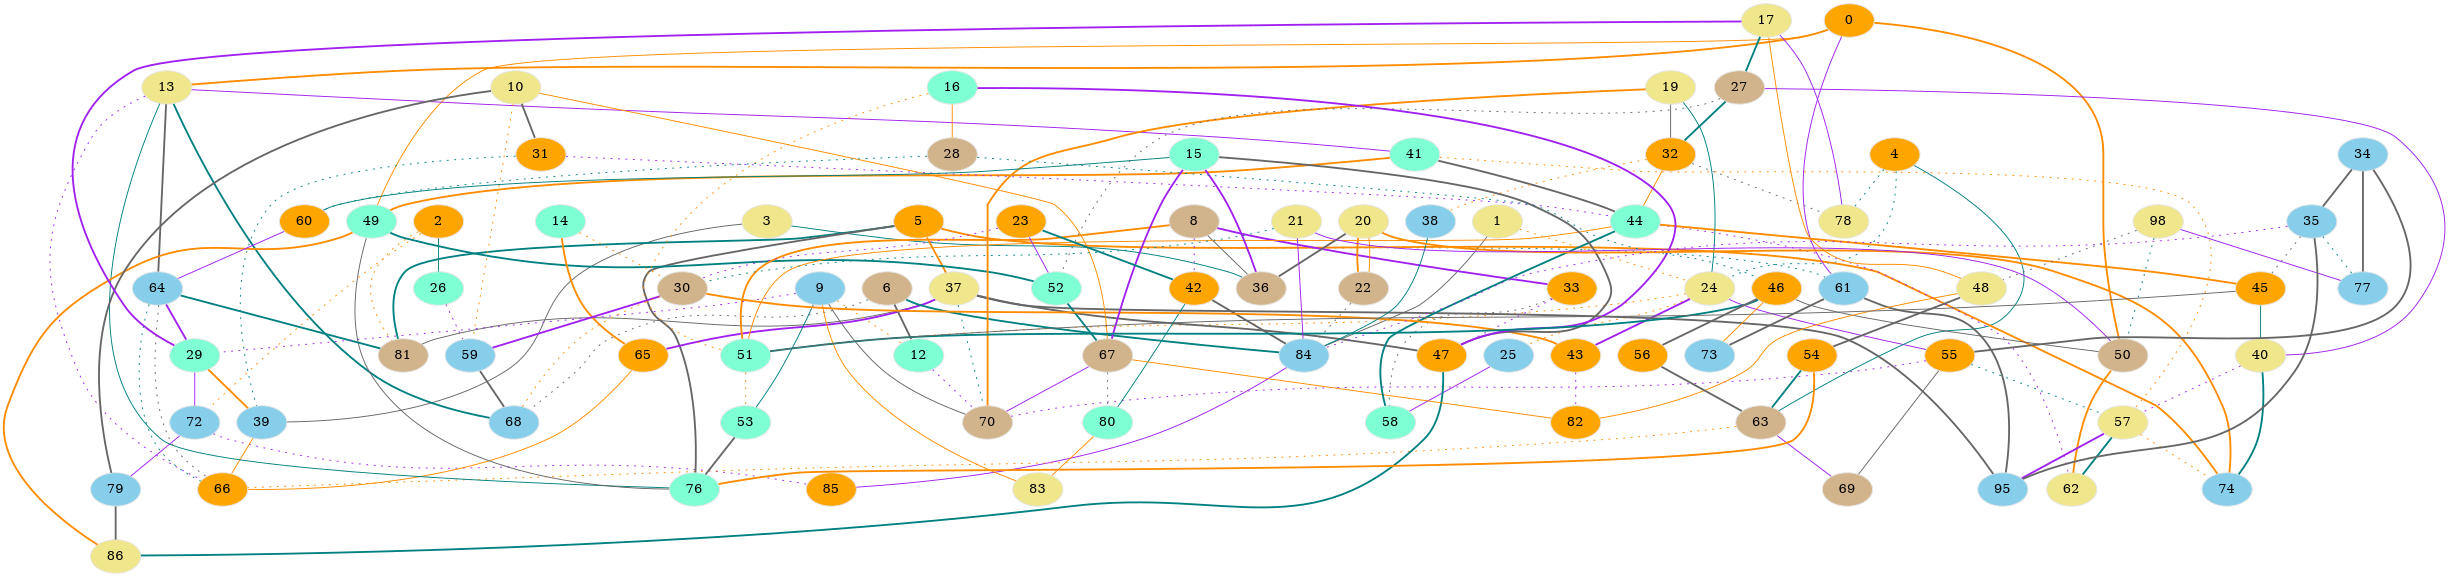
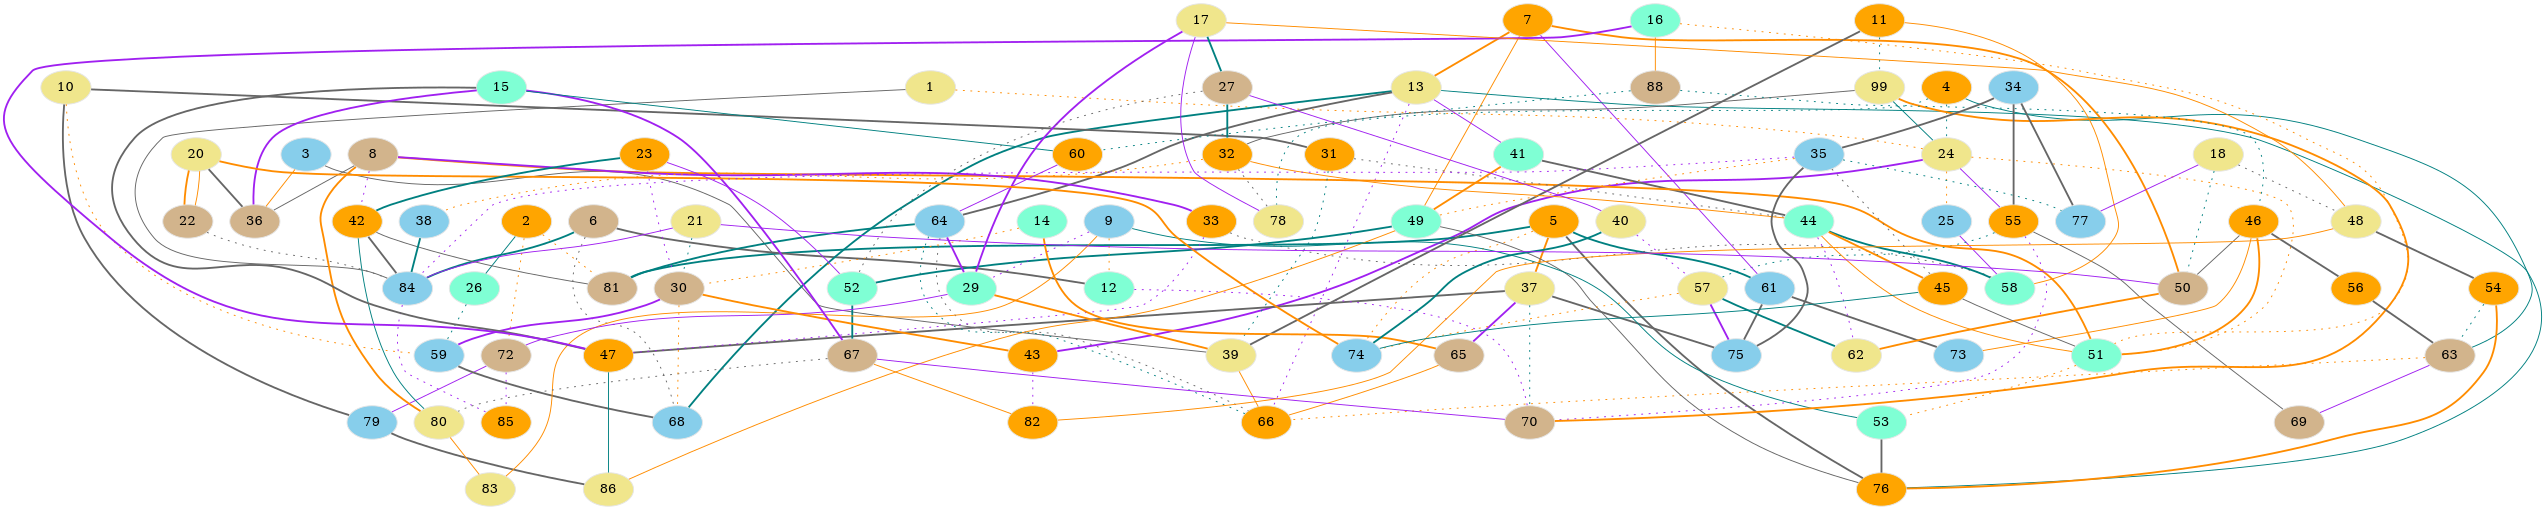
node "0": label "0" -> "7"
node "11": added
node "19": label "19" -> "99"
edge "10" -- "67": removed
node "28": label "28" -> "88"
edge "41" -- "57": removed
edge "35" -- "49": added
edge "31" -- "44": color purple -> gray40
node "3": fillcolor khaki -> skyblue
node "98": label "98" -> "18"
edge "3" -- "36": color teal -> darkorange
edge "5" -- "61": style dotted -> bold
edge "5" -- "74": style bold -> dotted
edge "8" -- "80": added
edge "49" -- "86": style bold -> solid
edge "38" -- "84": style solid -> bold
edge "26" -- "59": color purple -> teal
edge "45" -- "40": now "45" -- "74"
edge "37" -- "81": now "42" -- "81"
edge "46" -- "51": color teal -> darkorange
node "65": fillcolor orange -> tan
edge "9" -- "70": removed
edge "54" -- "63": style bold -> dotted
node "72": fillcolor skyblue -> tan
node "39": fillcolor skyblue -> khaki
node "80": fillcolor aquamarine -> khaki
edge "84" -- "85": style solid -> dotted
node "76": fillcolor aquamarine -> orange
node "95": label "95" -> "75"
edge "47" -- "86": style bold -> solid
